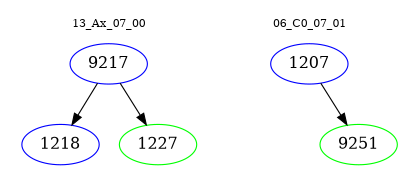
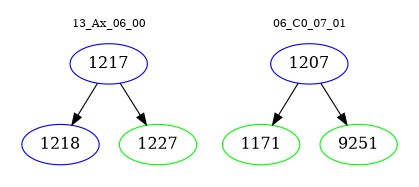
cluster "13_Ax_07_00": label "13_Ax_07_00" -> "13_Ax_06_00"
node "9217": label "9217" -> "1217"
node "1171": added
